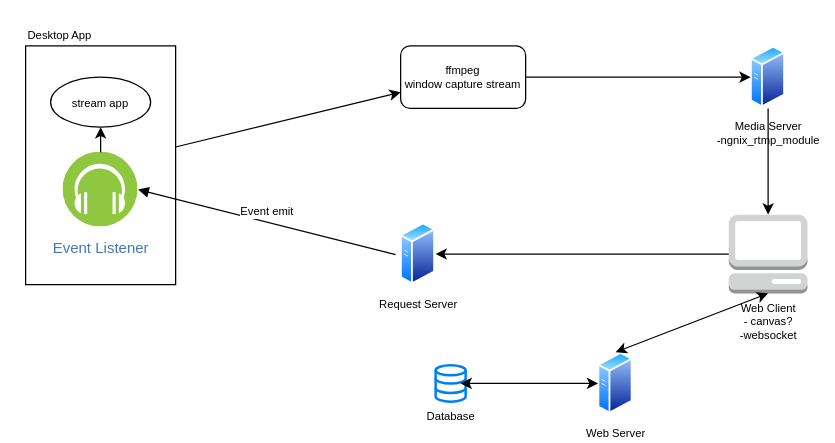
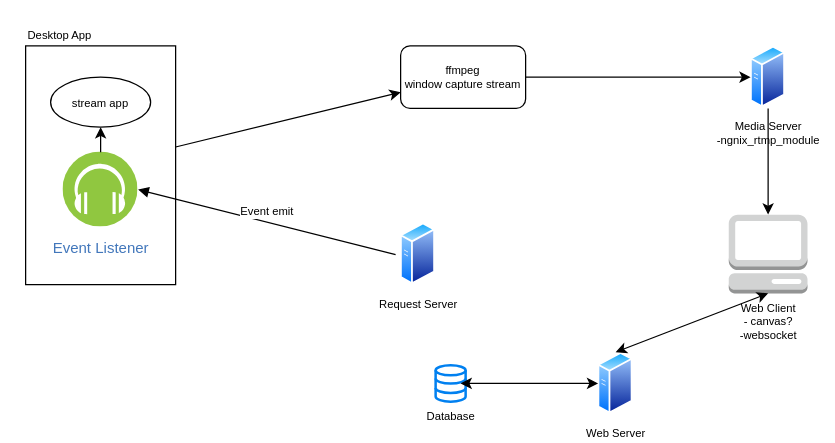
edge "Web Client - canvas? -websocket" -> "Request Server": removed
